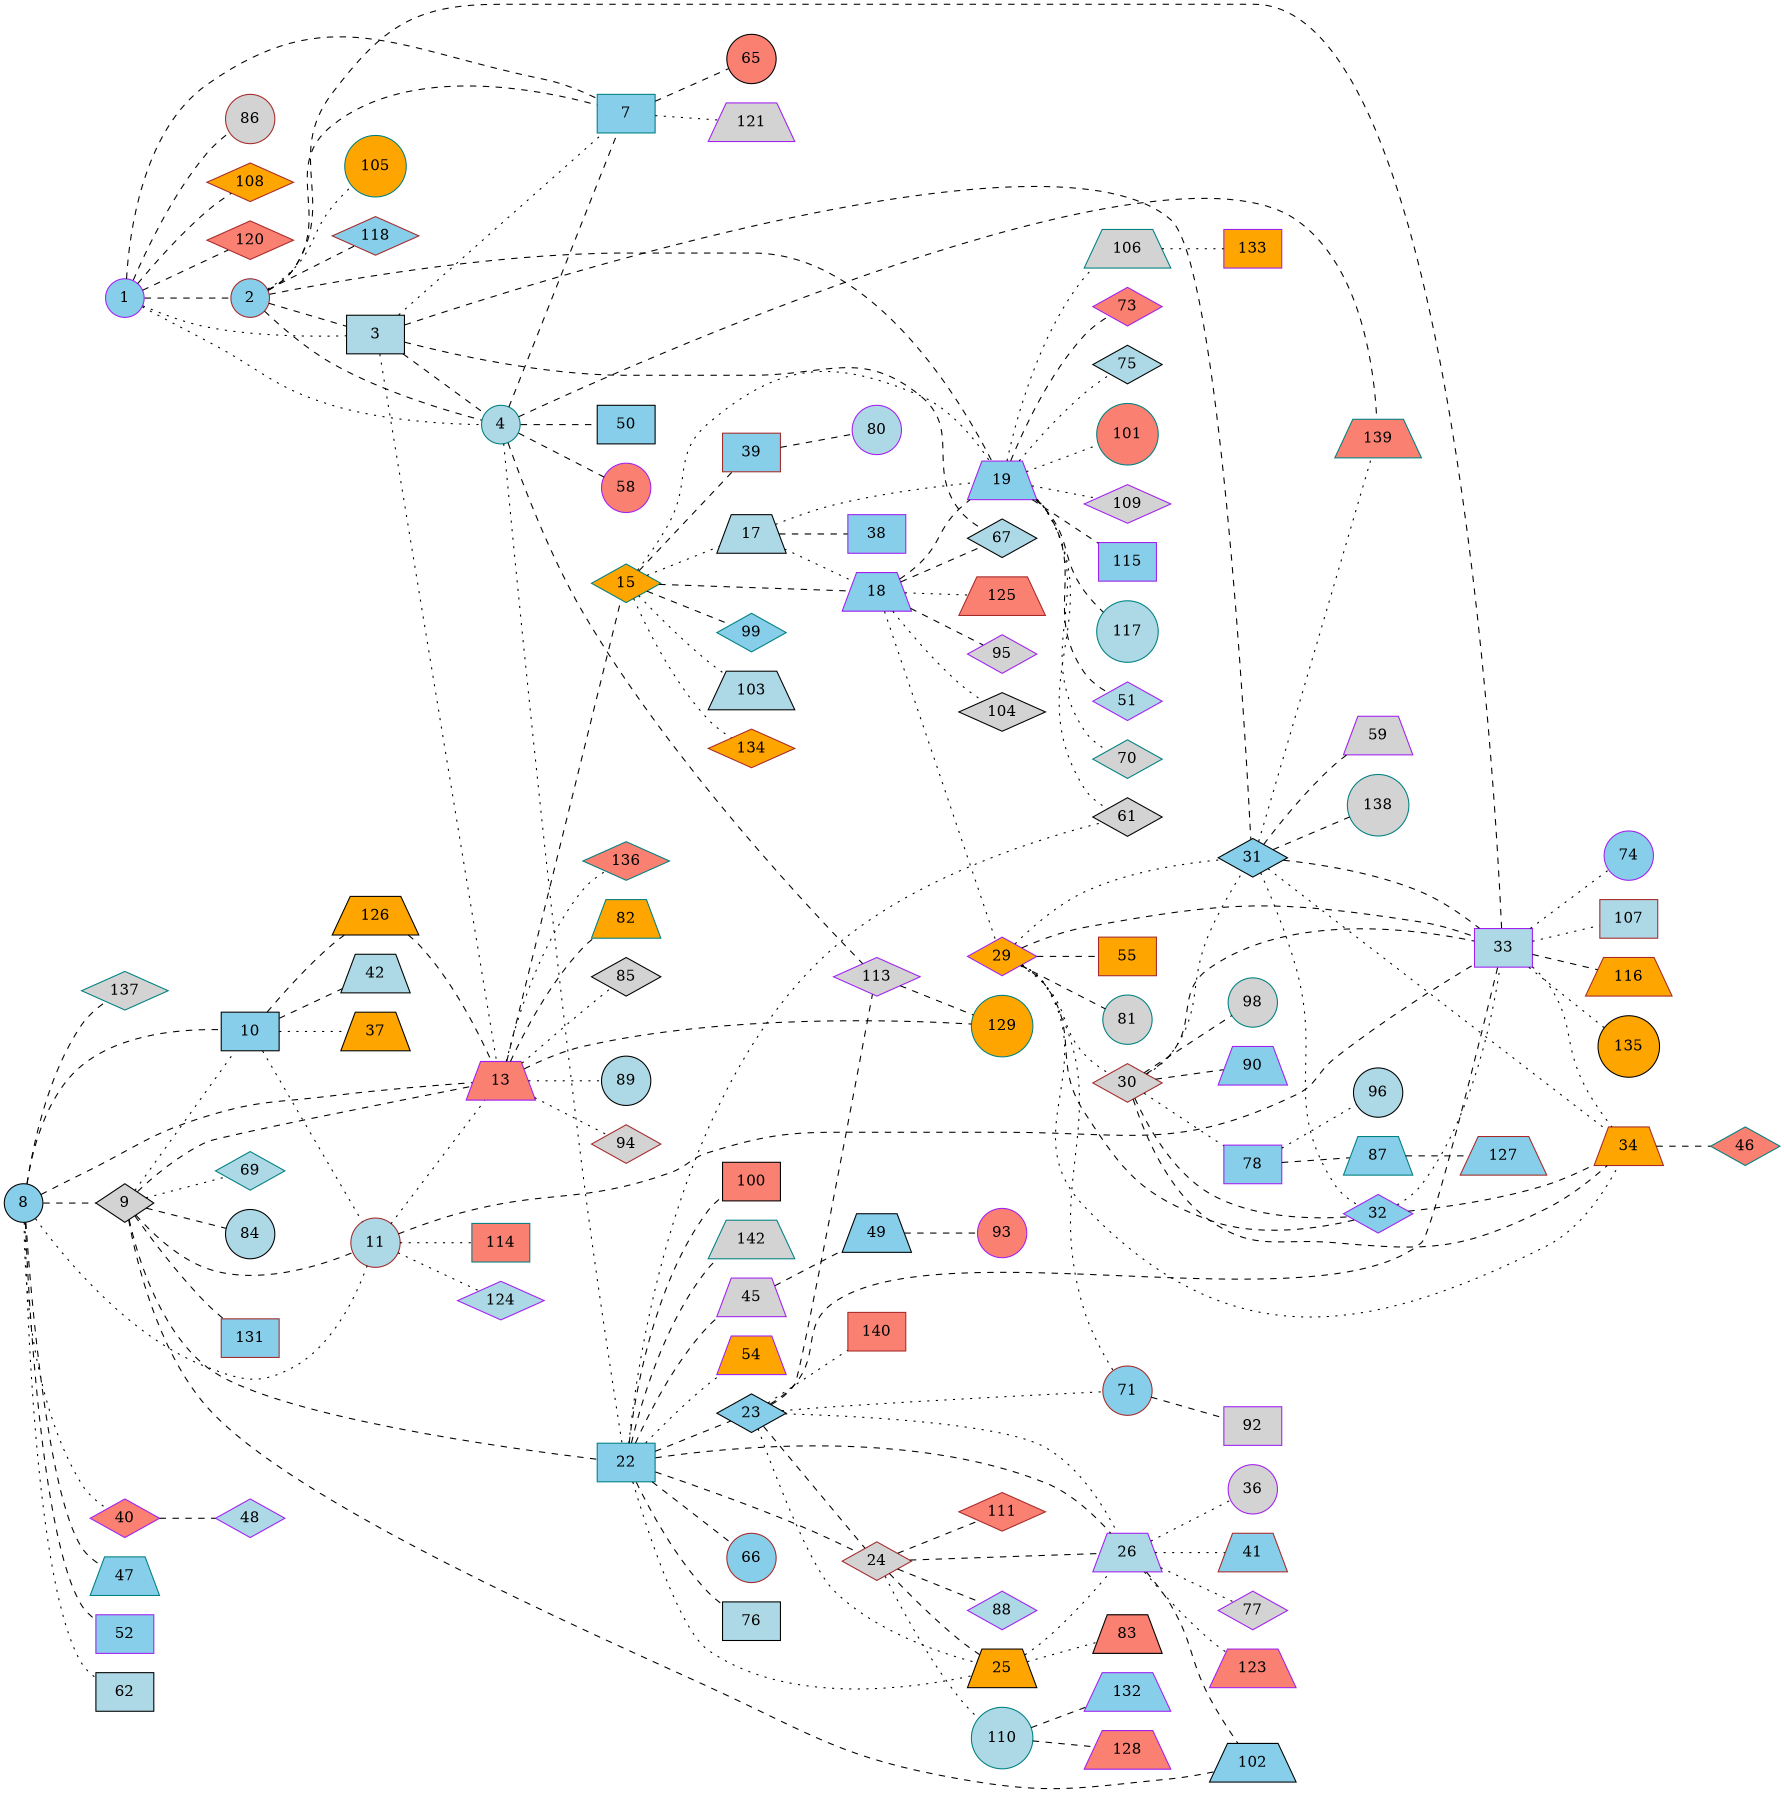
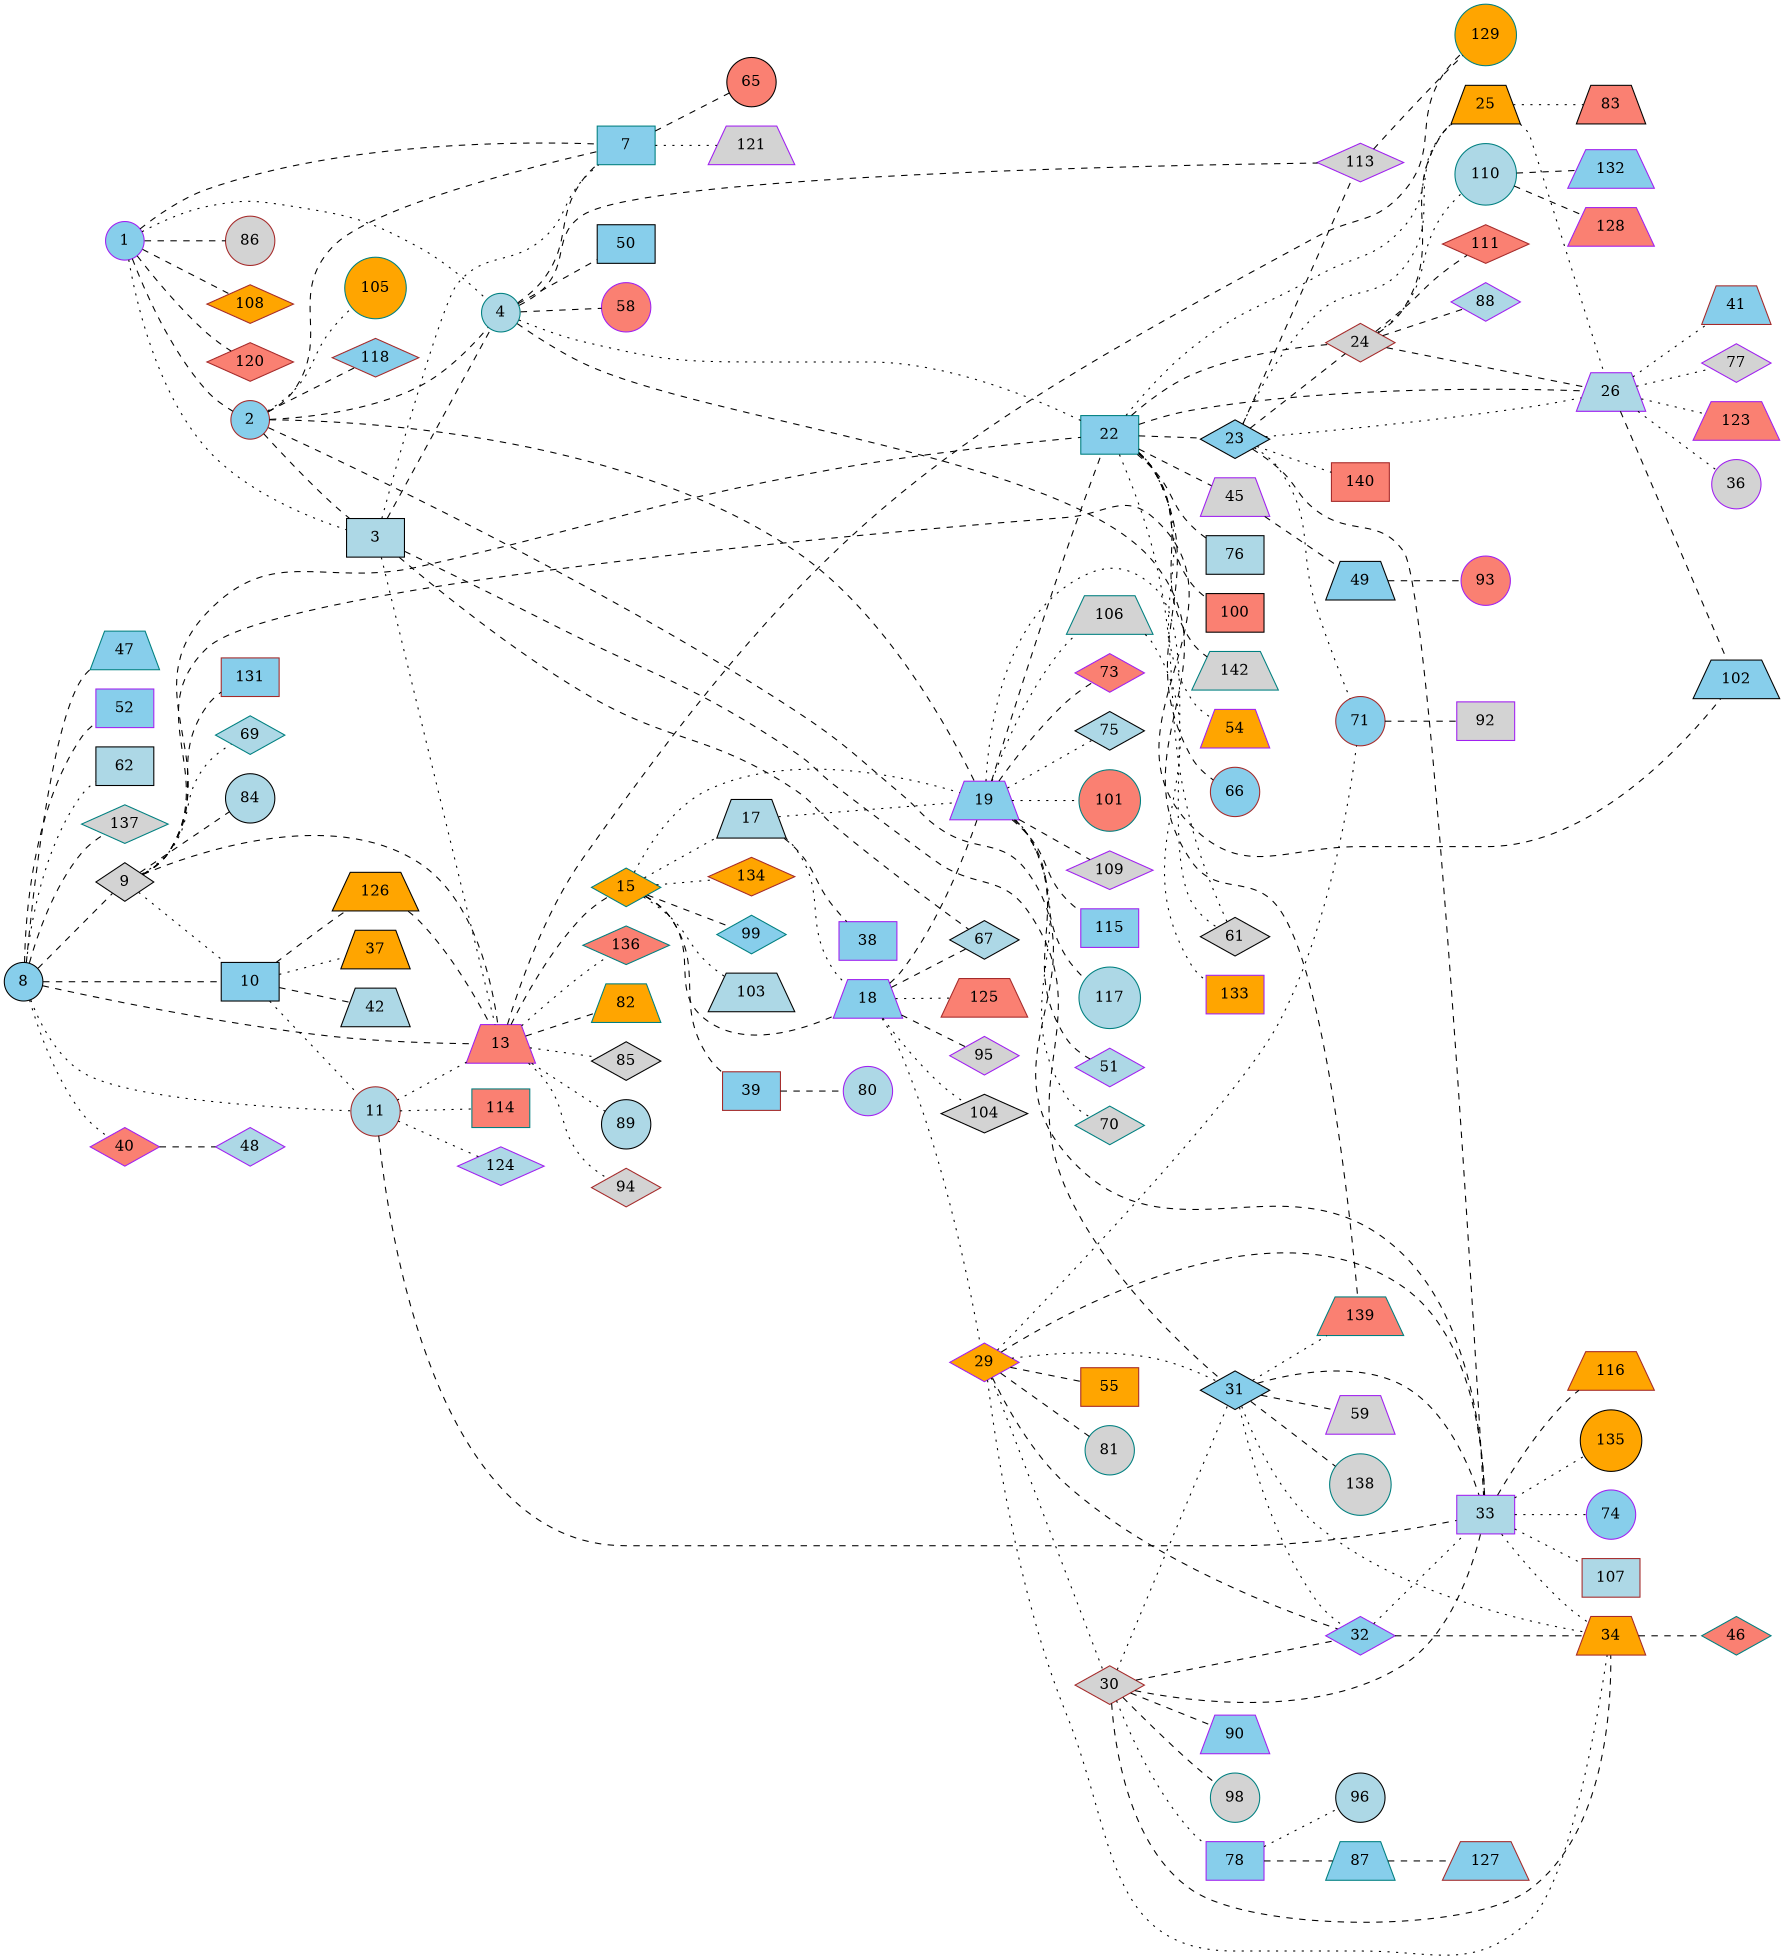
edge "19" -- "109": style dotted -> dashed
edge "22" -- "19": added
edge "9" -- "11": removed
